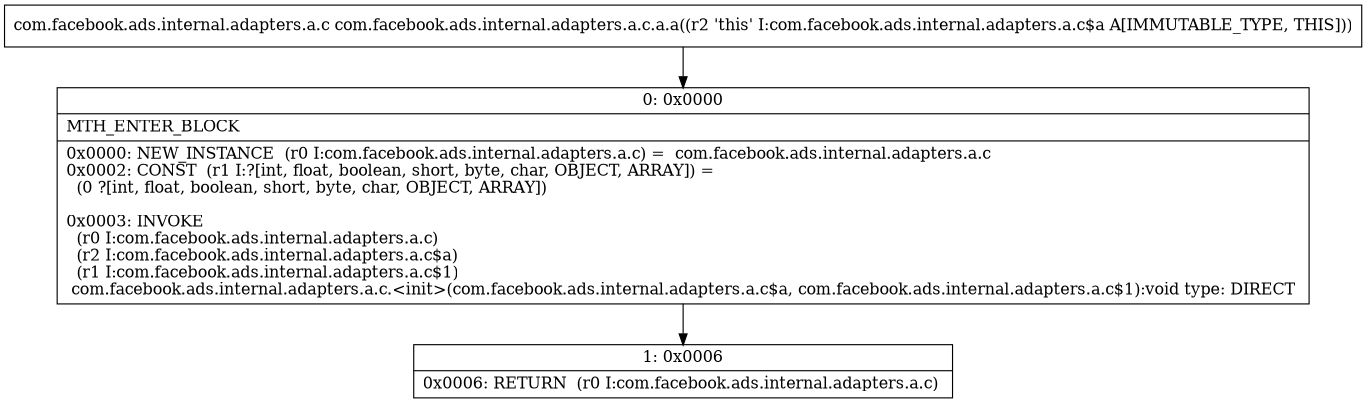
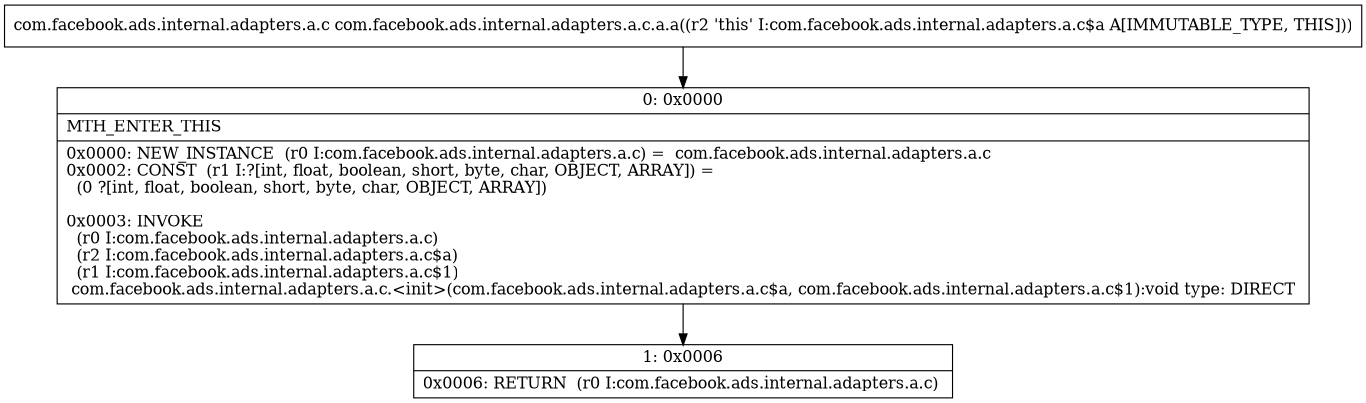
node "0: 0x0000": text "MTH_ENTER_BLOCK" -> "MTH_ENTER_THIS"
